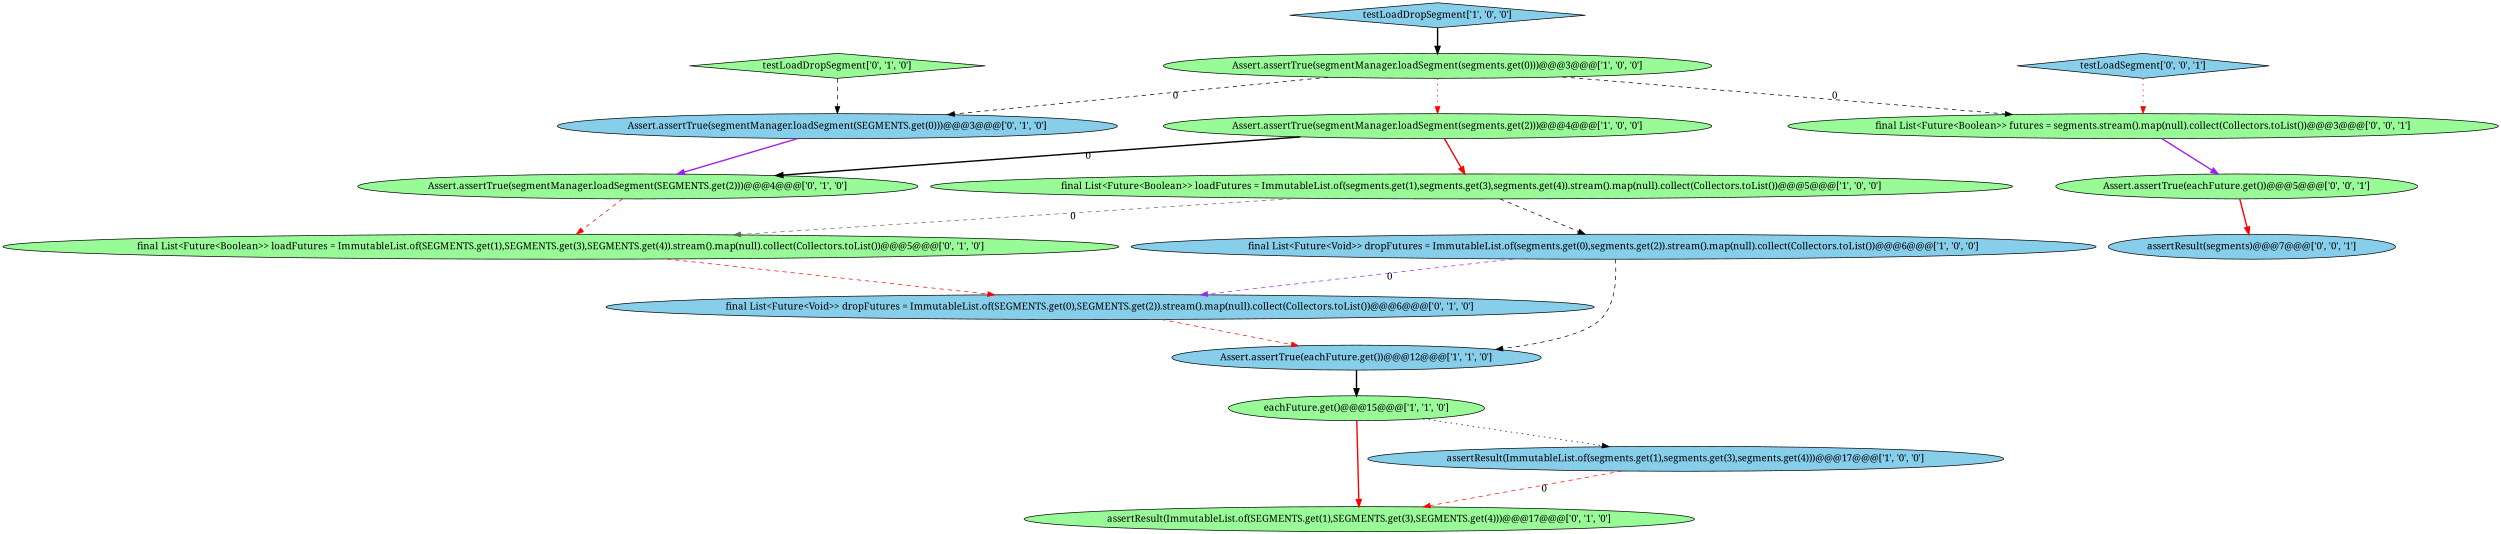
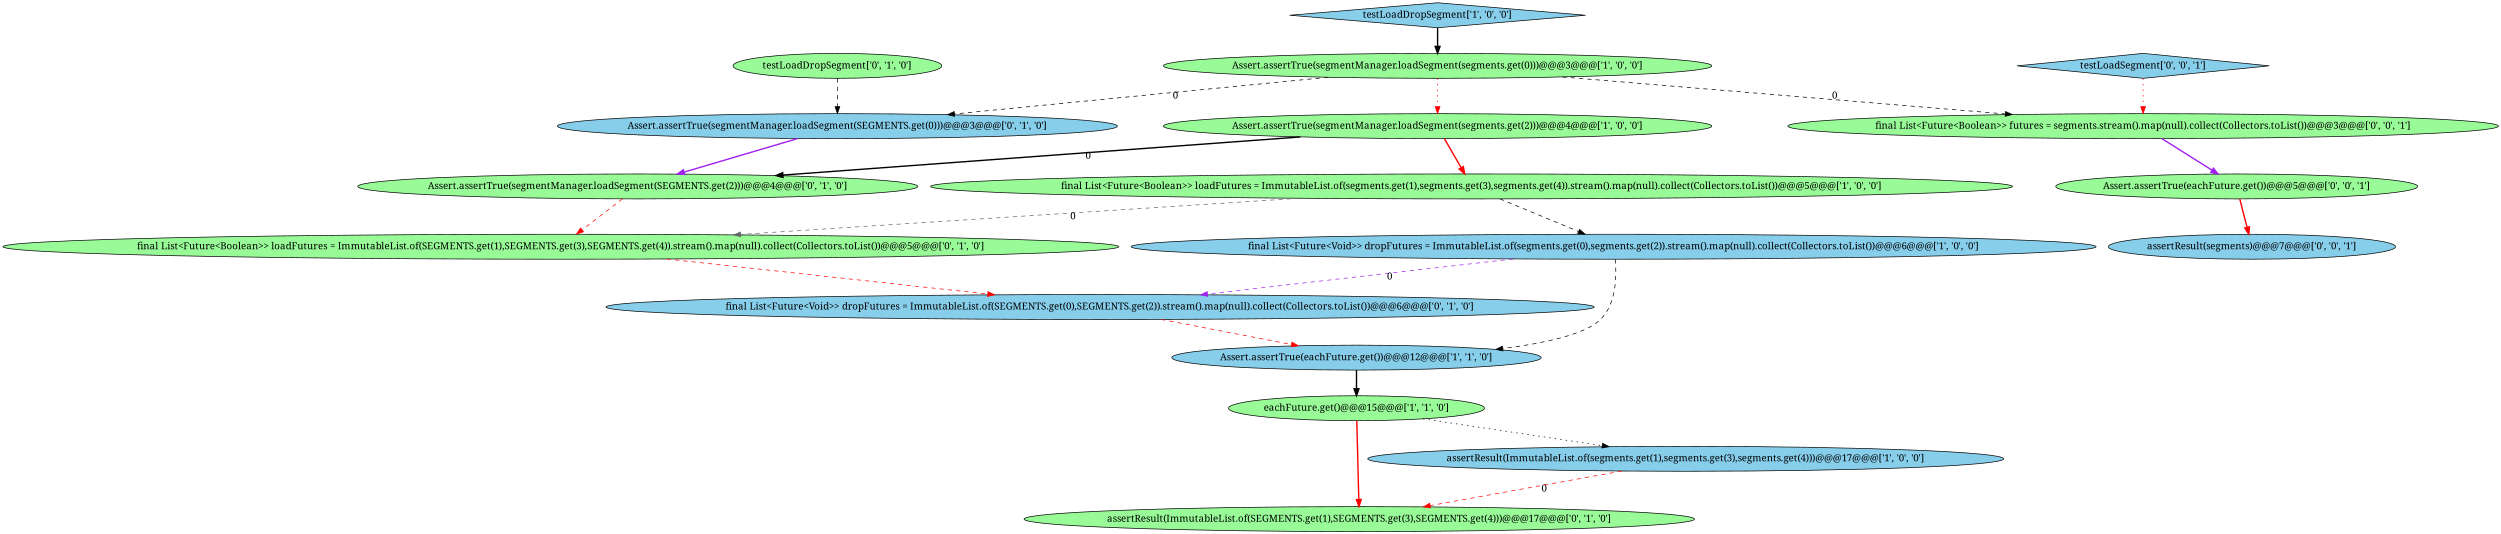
node "testLoadDropSegment['0', '1', '0']": shape diamond -> ellipse
